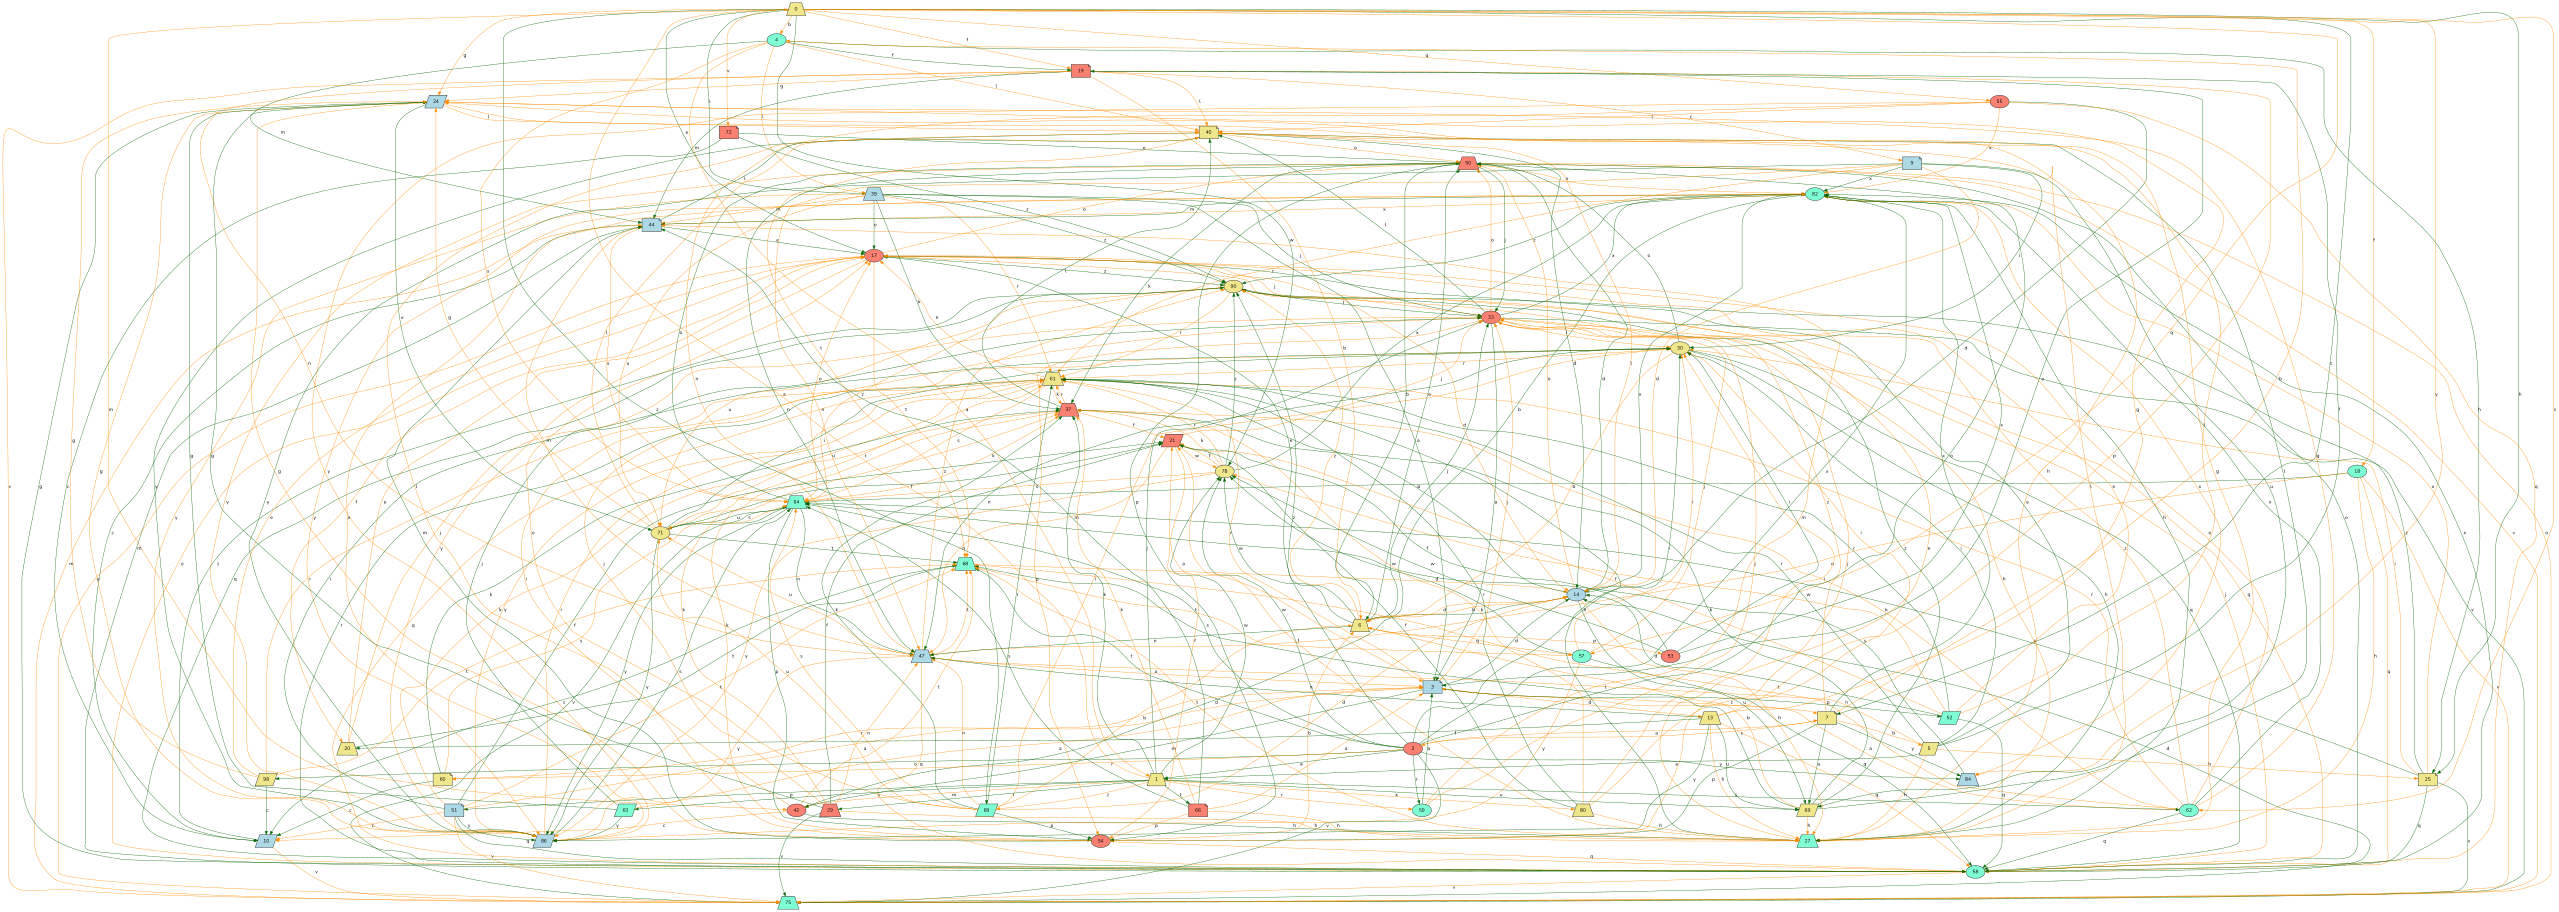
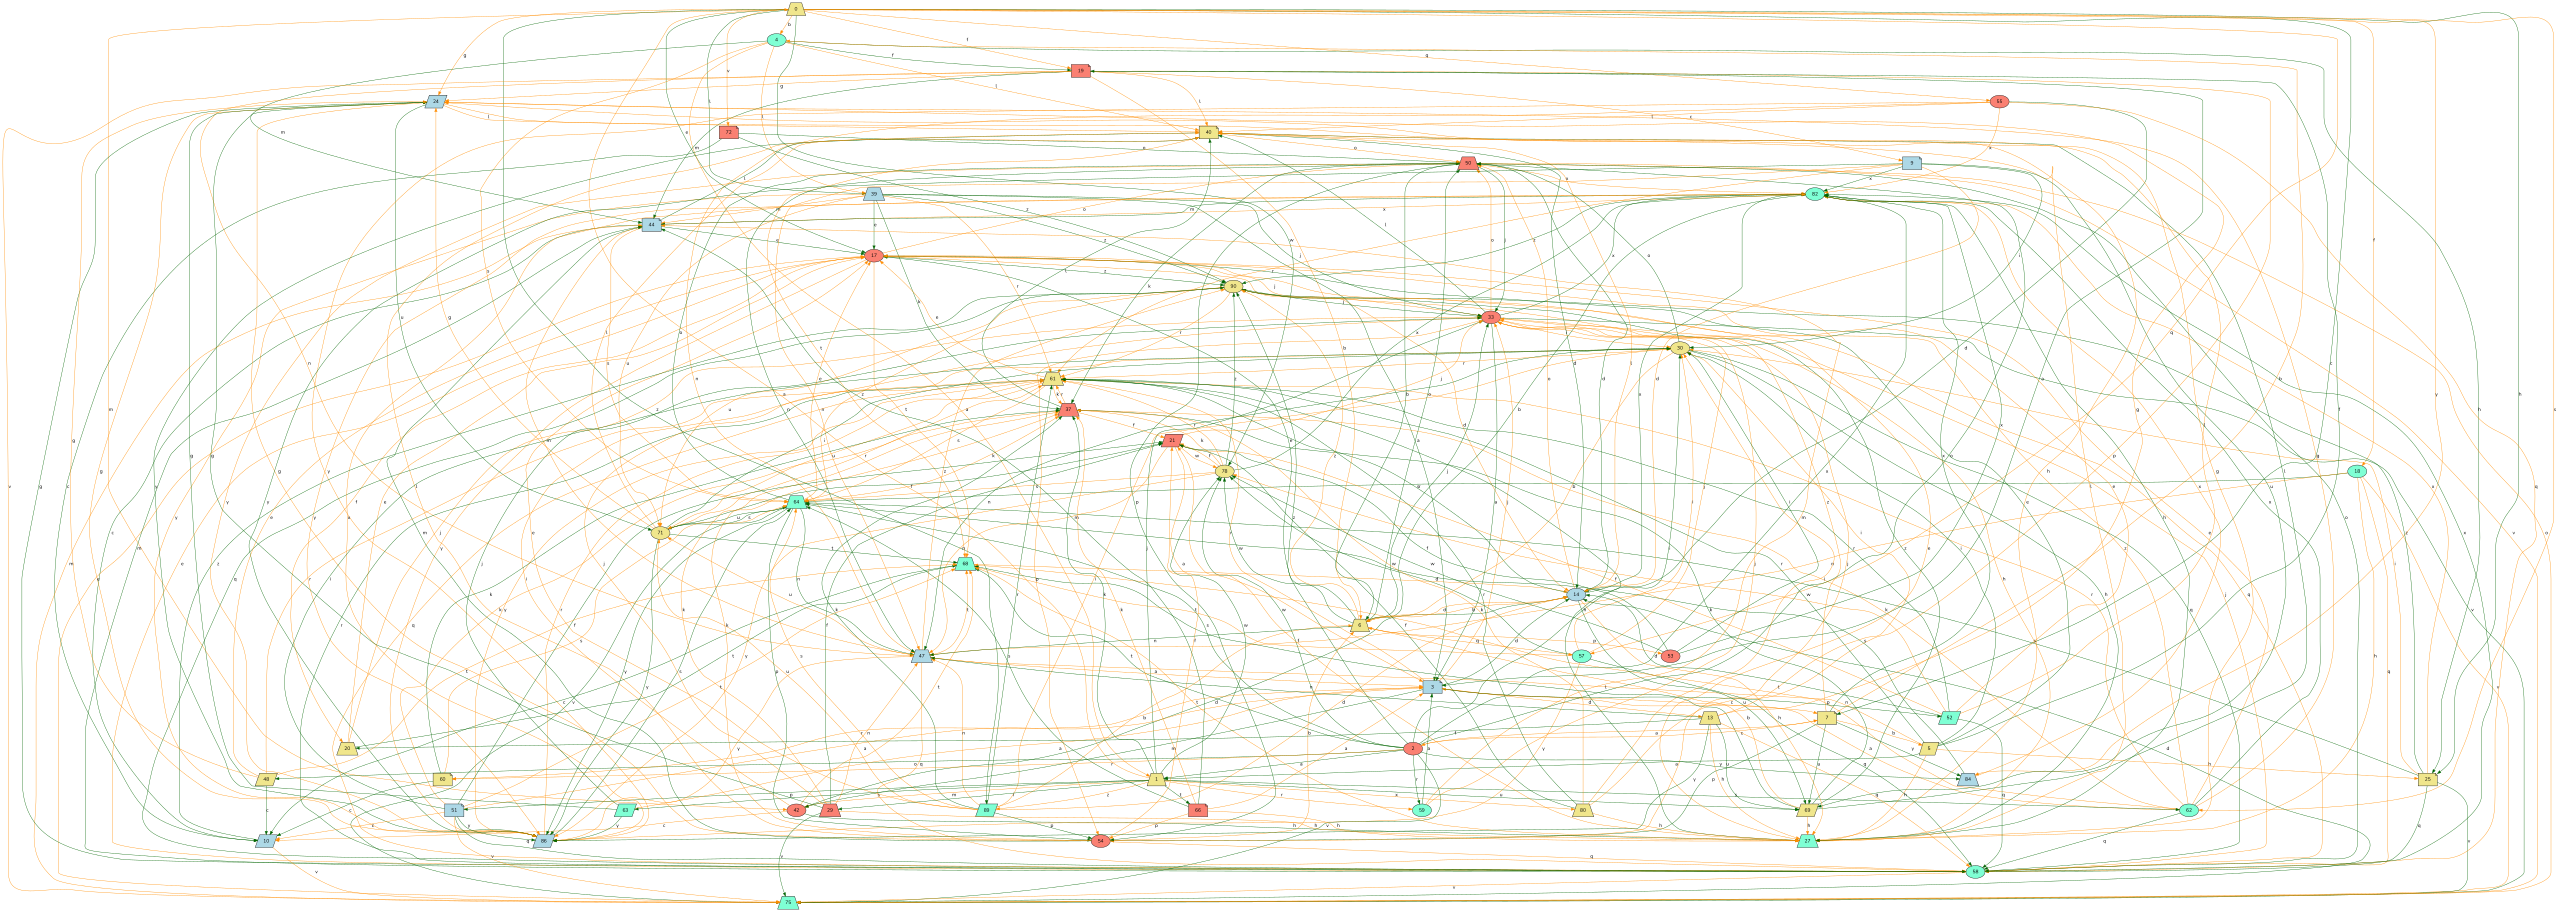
node "98": label "98" -> "48"
